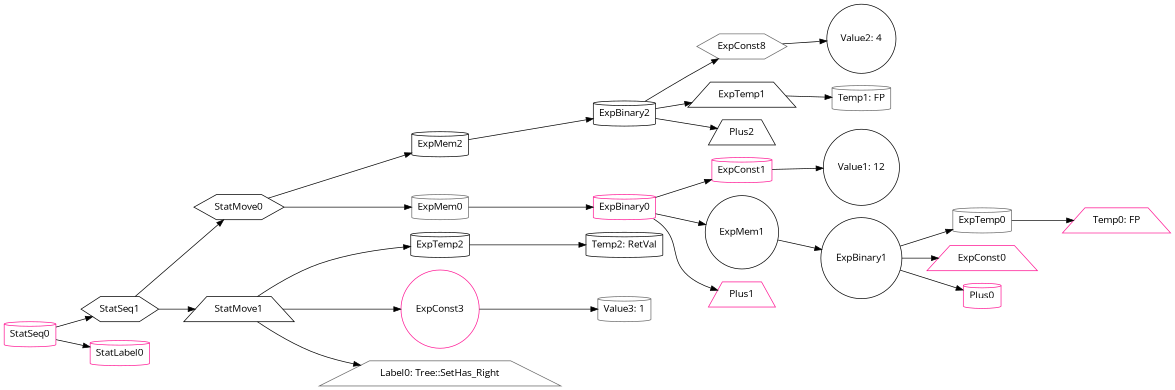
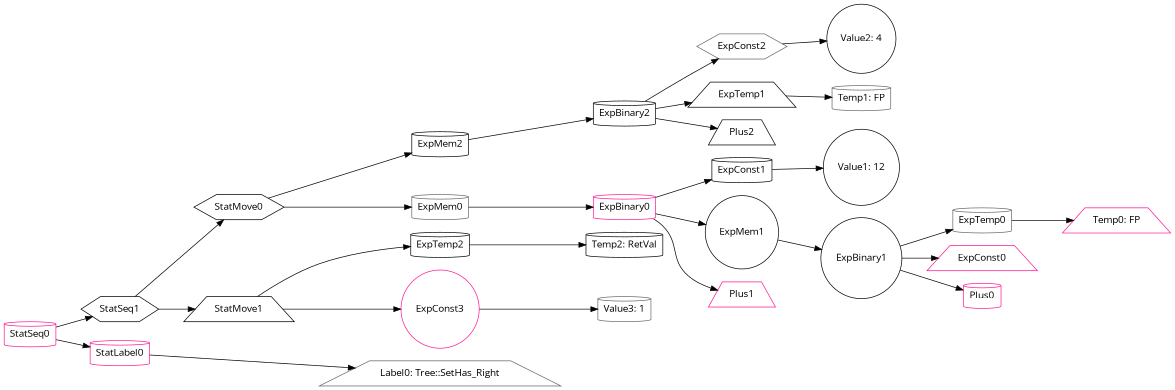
node "ExpConst8": label "ExpConst8" -> "ExpConst2"
node "ExpConst1": color deeppink -> black
edge "StatMove1" -> "Label0: Tree::SetHas_Right": now "StatLabel0" -> "Label0: Tree::SetHas_Right"
